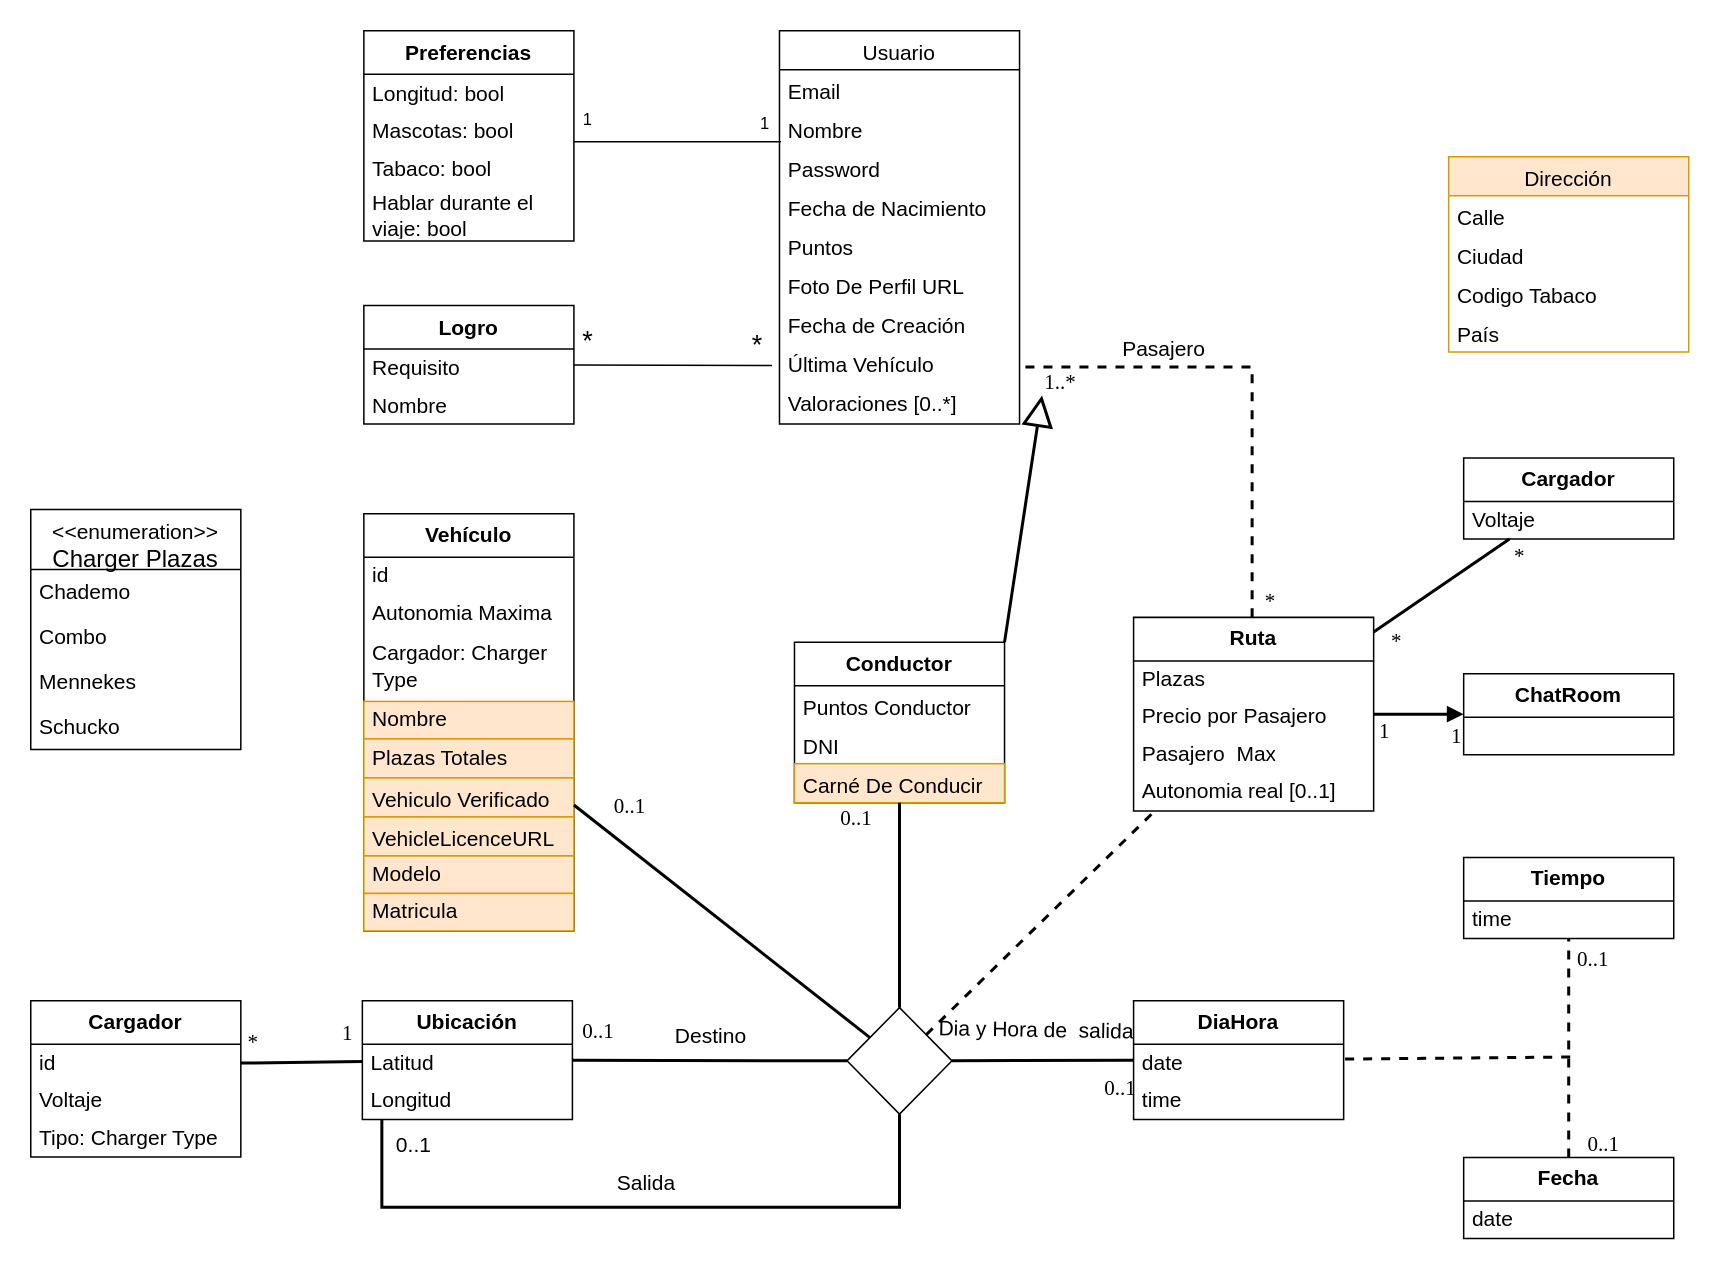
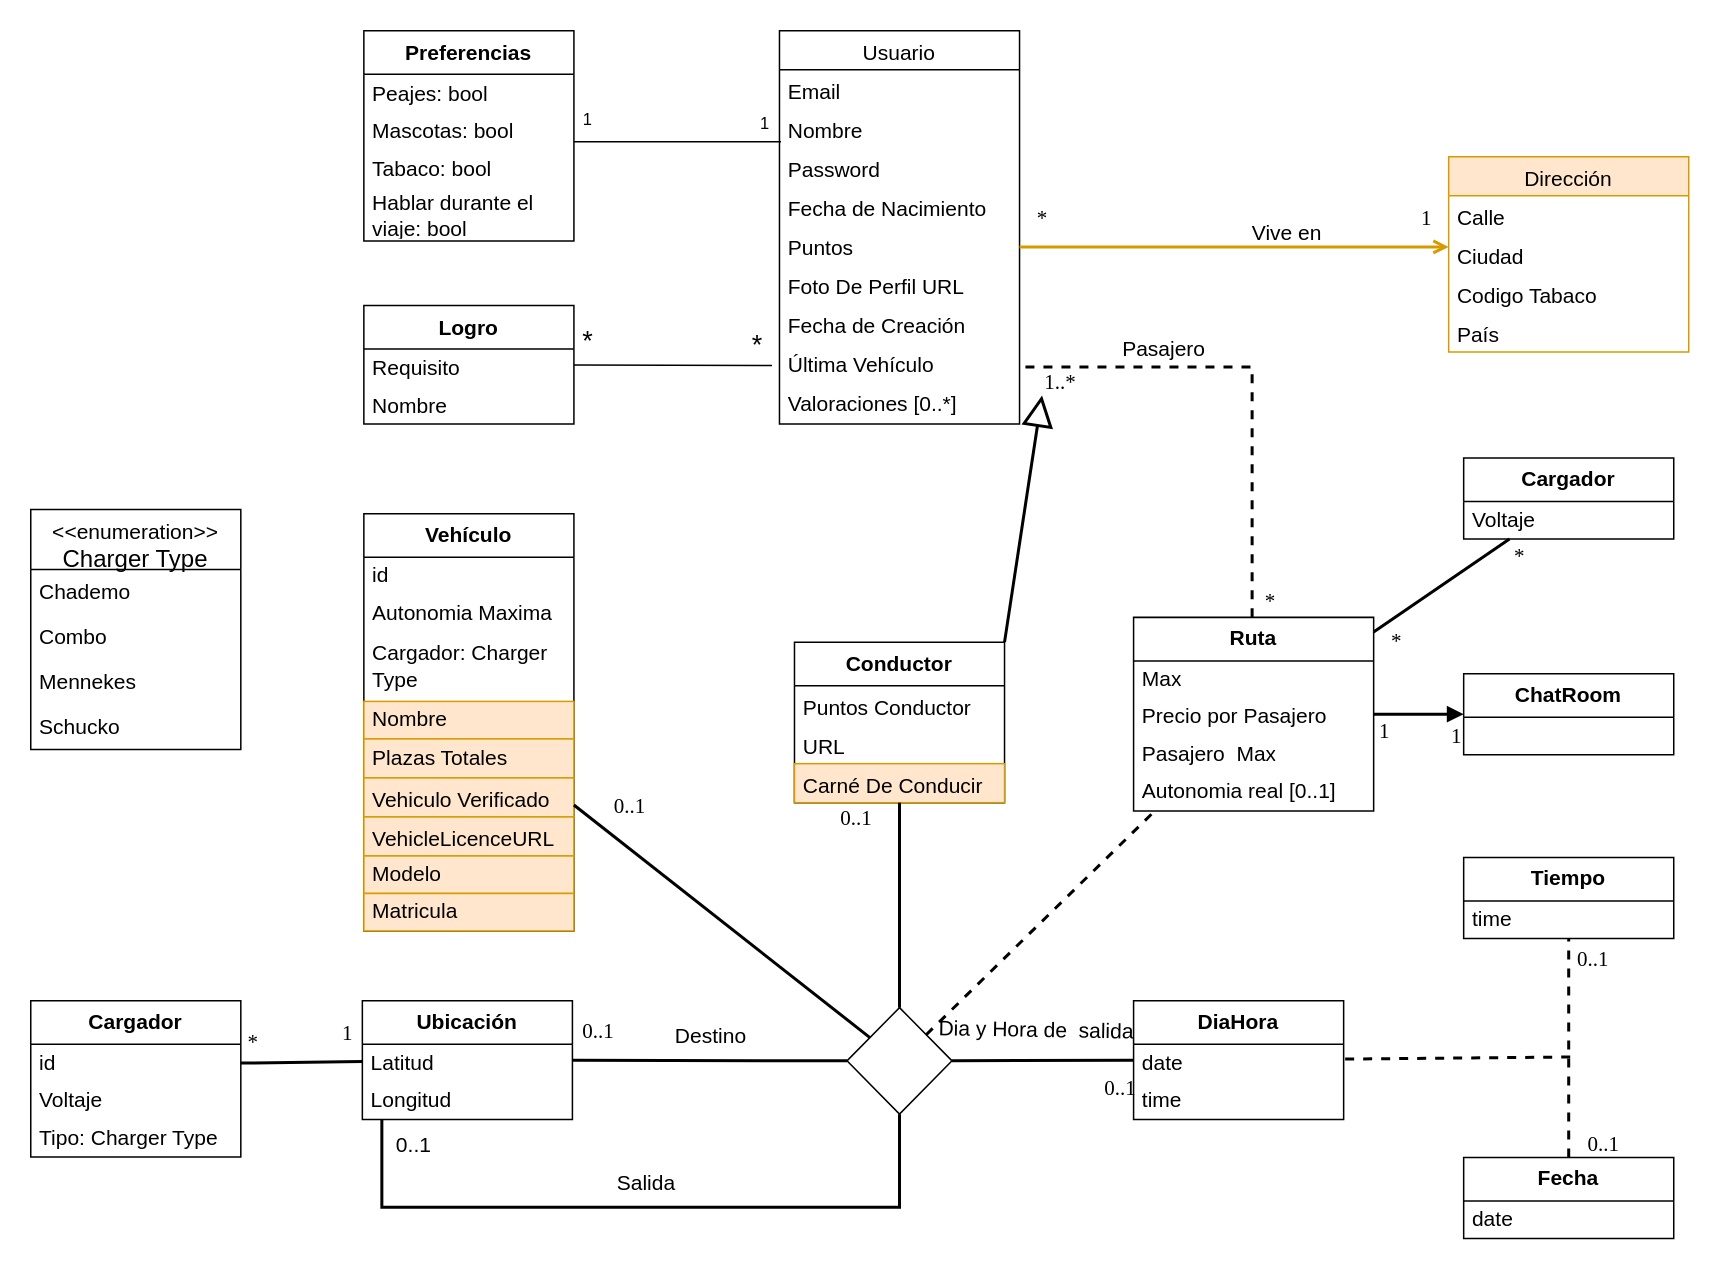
node "Longitud: bool": label "Longitud: bool" -> "Peajes: bool"
edge "Usuario" -> "Dirección": added, labels "*", "Vive en", "1"
node "<<enumeration>> Charger Plazas": label "<<enumeration>> Charger Plazas" -> "<<enumeration>> Charger Type"
node "Plazas": label "Plazas" -> "Max"
node "DNI": label "DNI" -> "URL"
